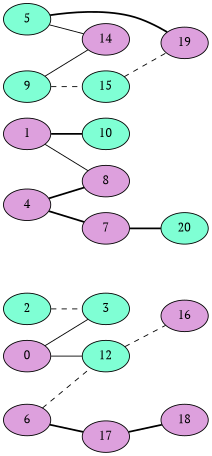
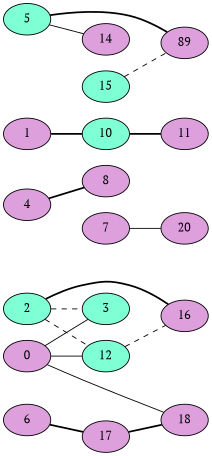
node "19": label "19" -> "89"
node "9": removed
node "11": added
edge "1" -- "8": removed
edge "4" -- "7": removed
edge "7" -- "20": style bold -> solid
node "20": fillcolor aquamarine -> plum
edge "2" -- "16": added
edge "12" -- "6": now "12" -- "2"
edge "0" -- "18": added
